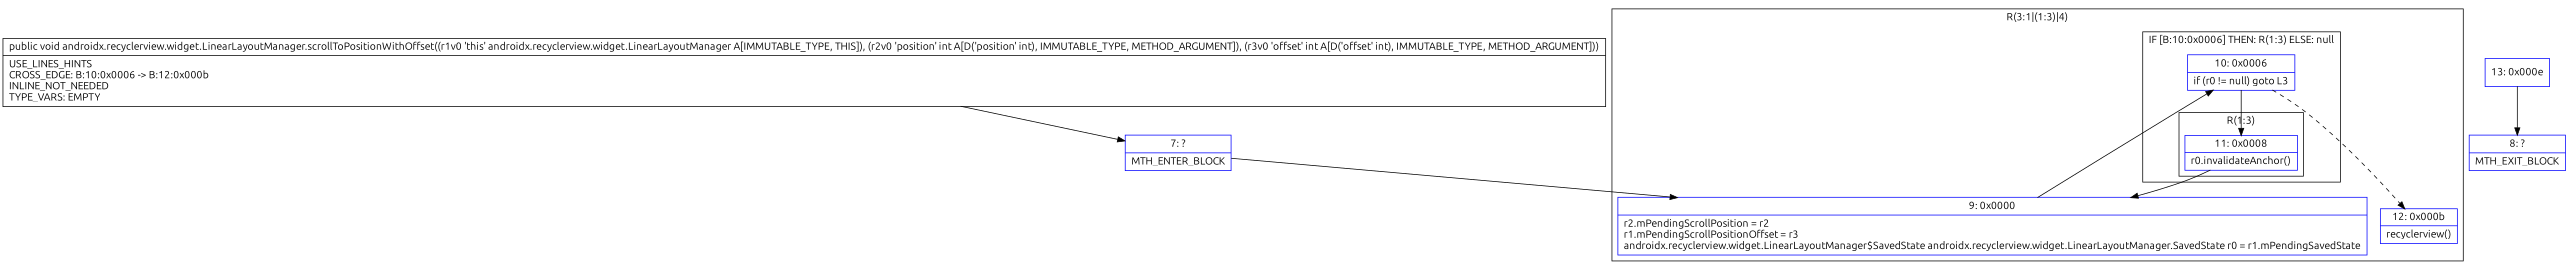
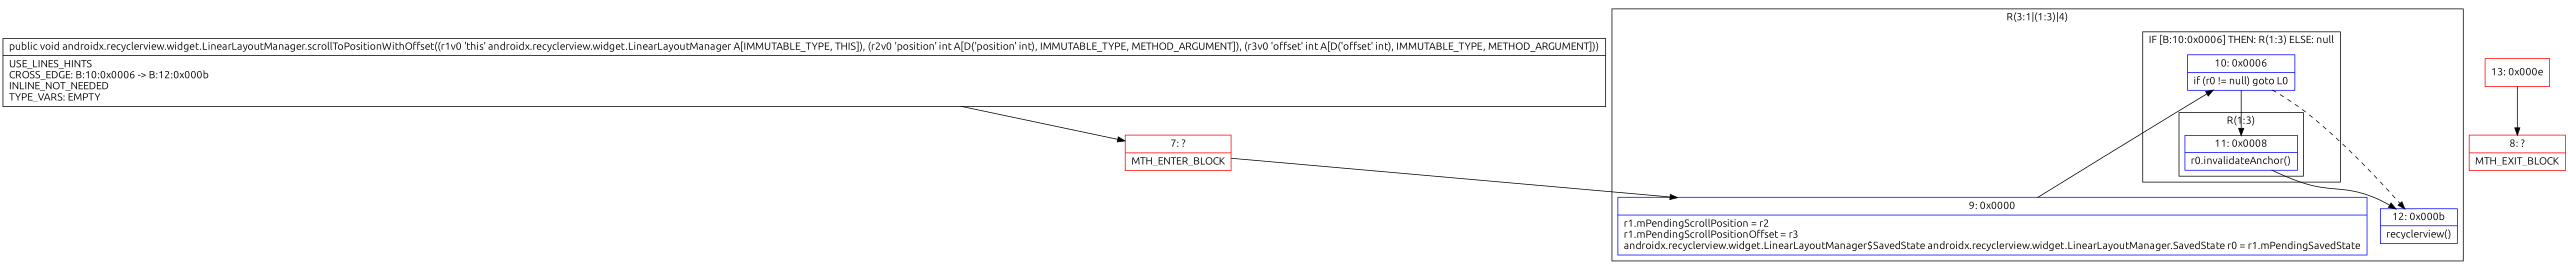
node "13: 0x000e": color blue -> red
node "10: 0x0006": text "if (r0 != null) goto L3" -> "if (r0 != null) goto L0"
node "7: ?": color blue -> red
node "8: ?": color blue -> red
edge "11: 0x0008" -> "9: 0x0000": now "11: 0x0008" -> "12: 0x000b"
node "9: 0x0000": text "r2.mPendingScrollPosition = r2" -> "r1.mPendingScrollPosition = r2"
